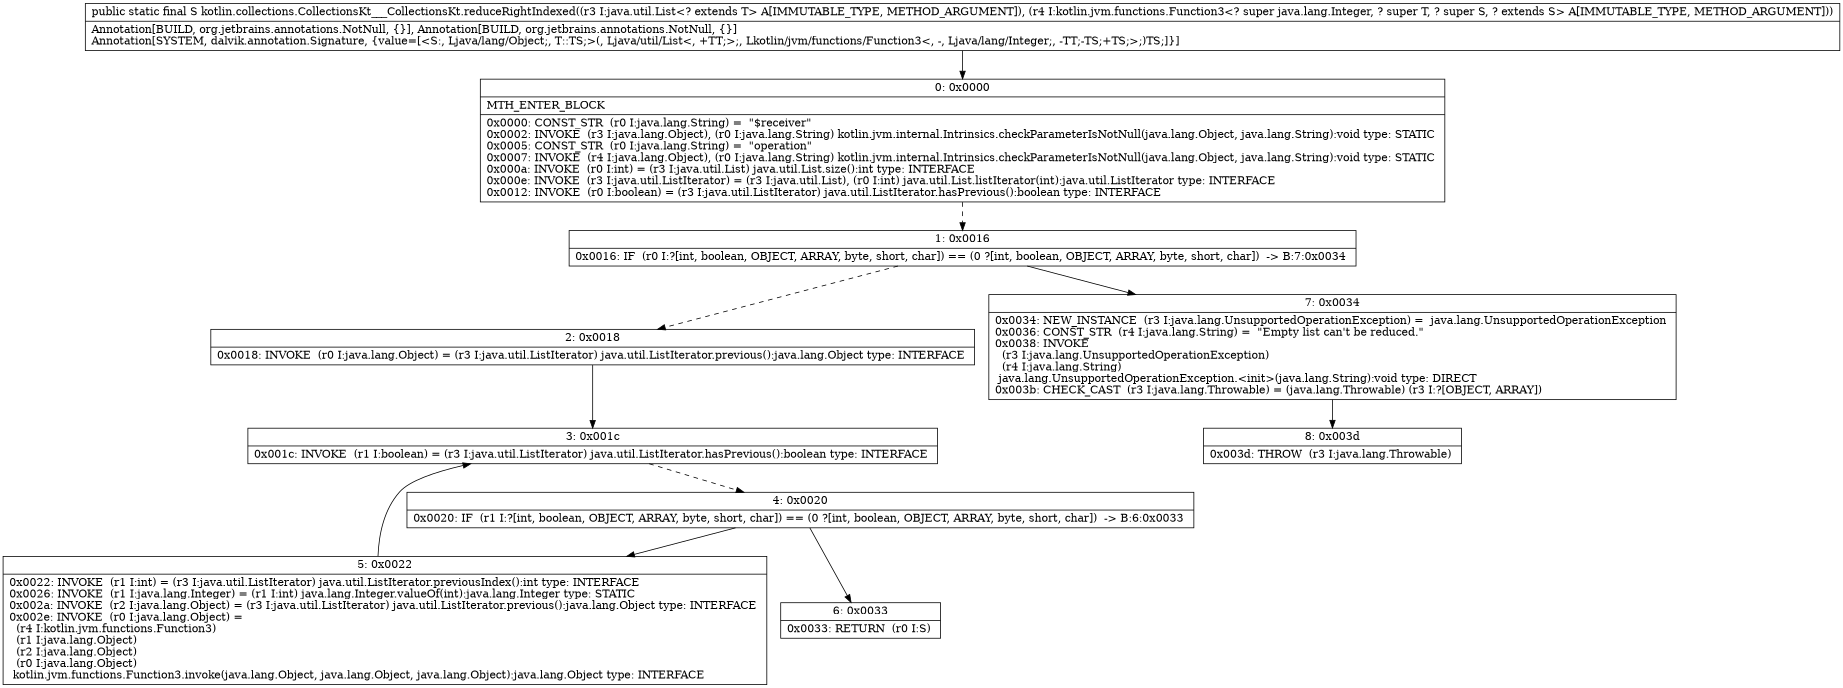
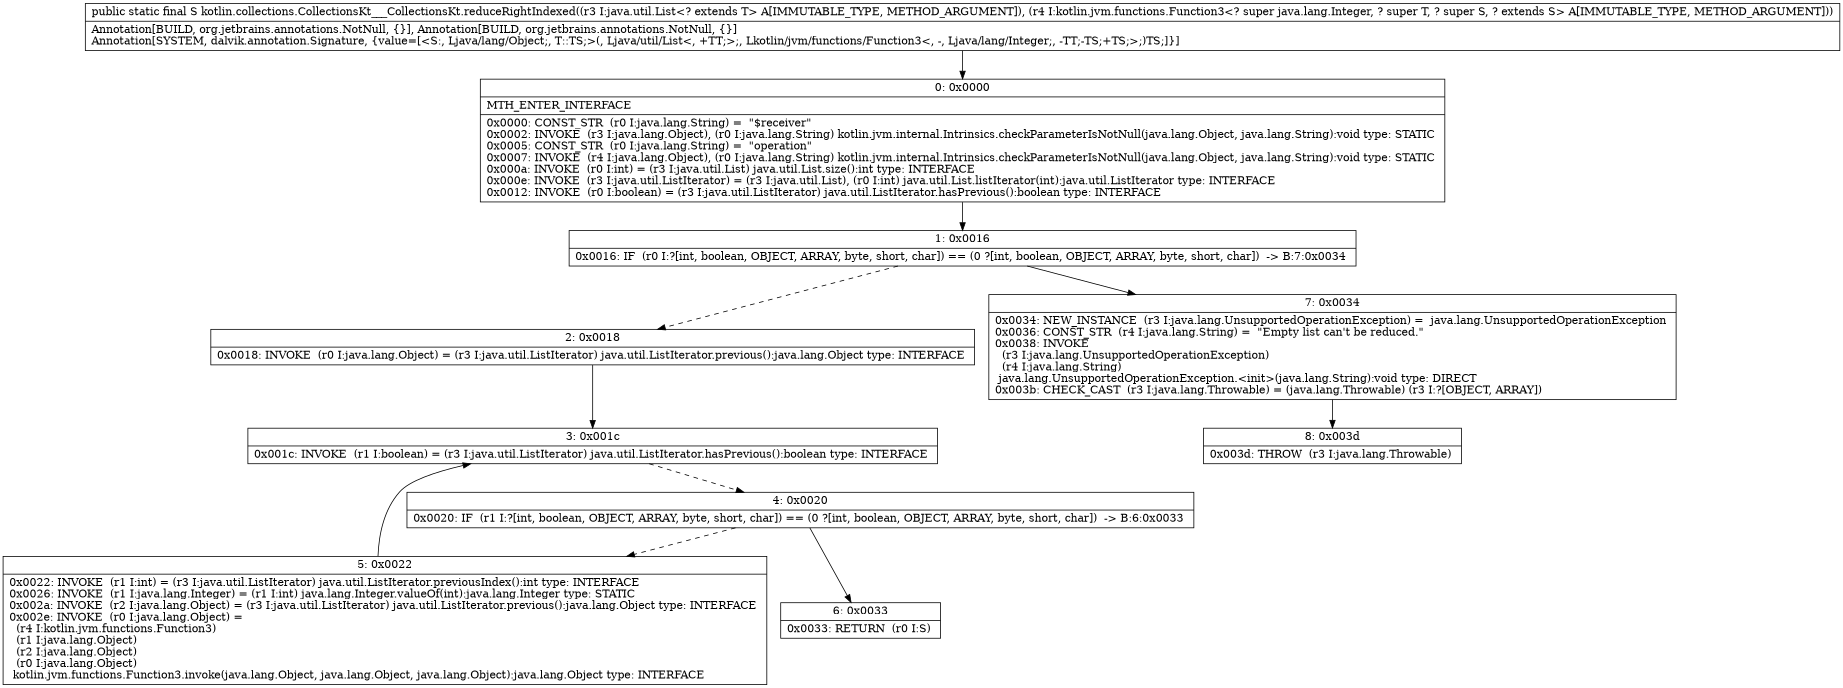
node "0: 0x0000": text "MTH_ENTER_BLOCK" -> "MTH_ENTER_INTERFACE"
edge "0: 0x0000" -> "1: 0x0016": style dashed -> solid
edge "4: 0x0020" -> "5: 0x0022": style solid -> dashed
